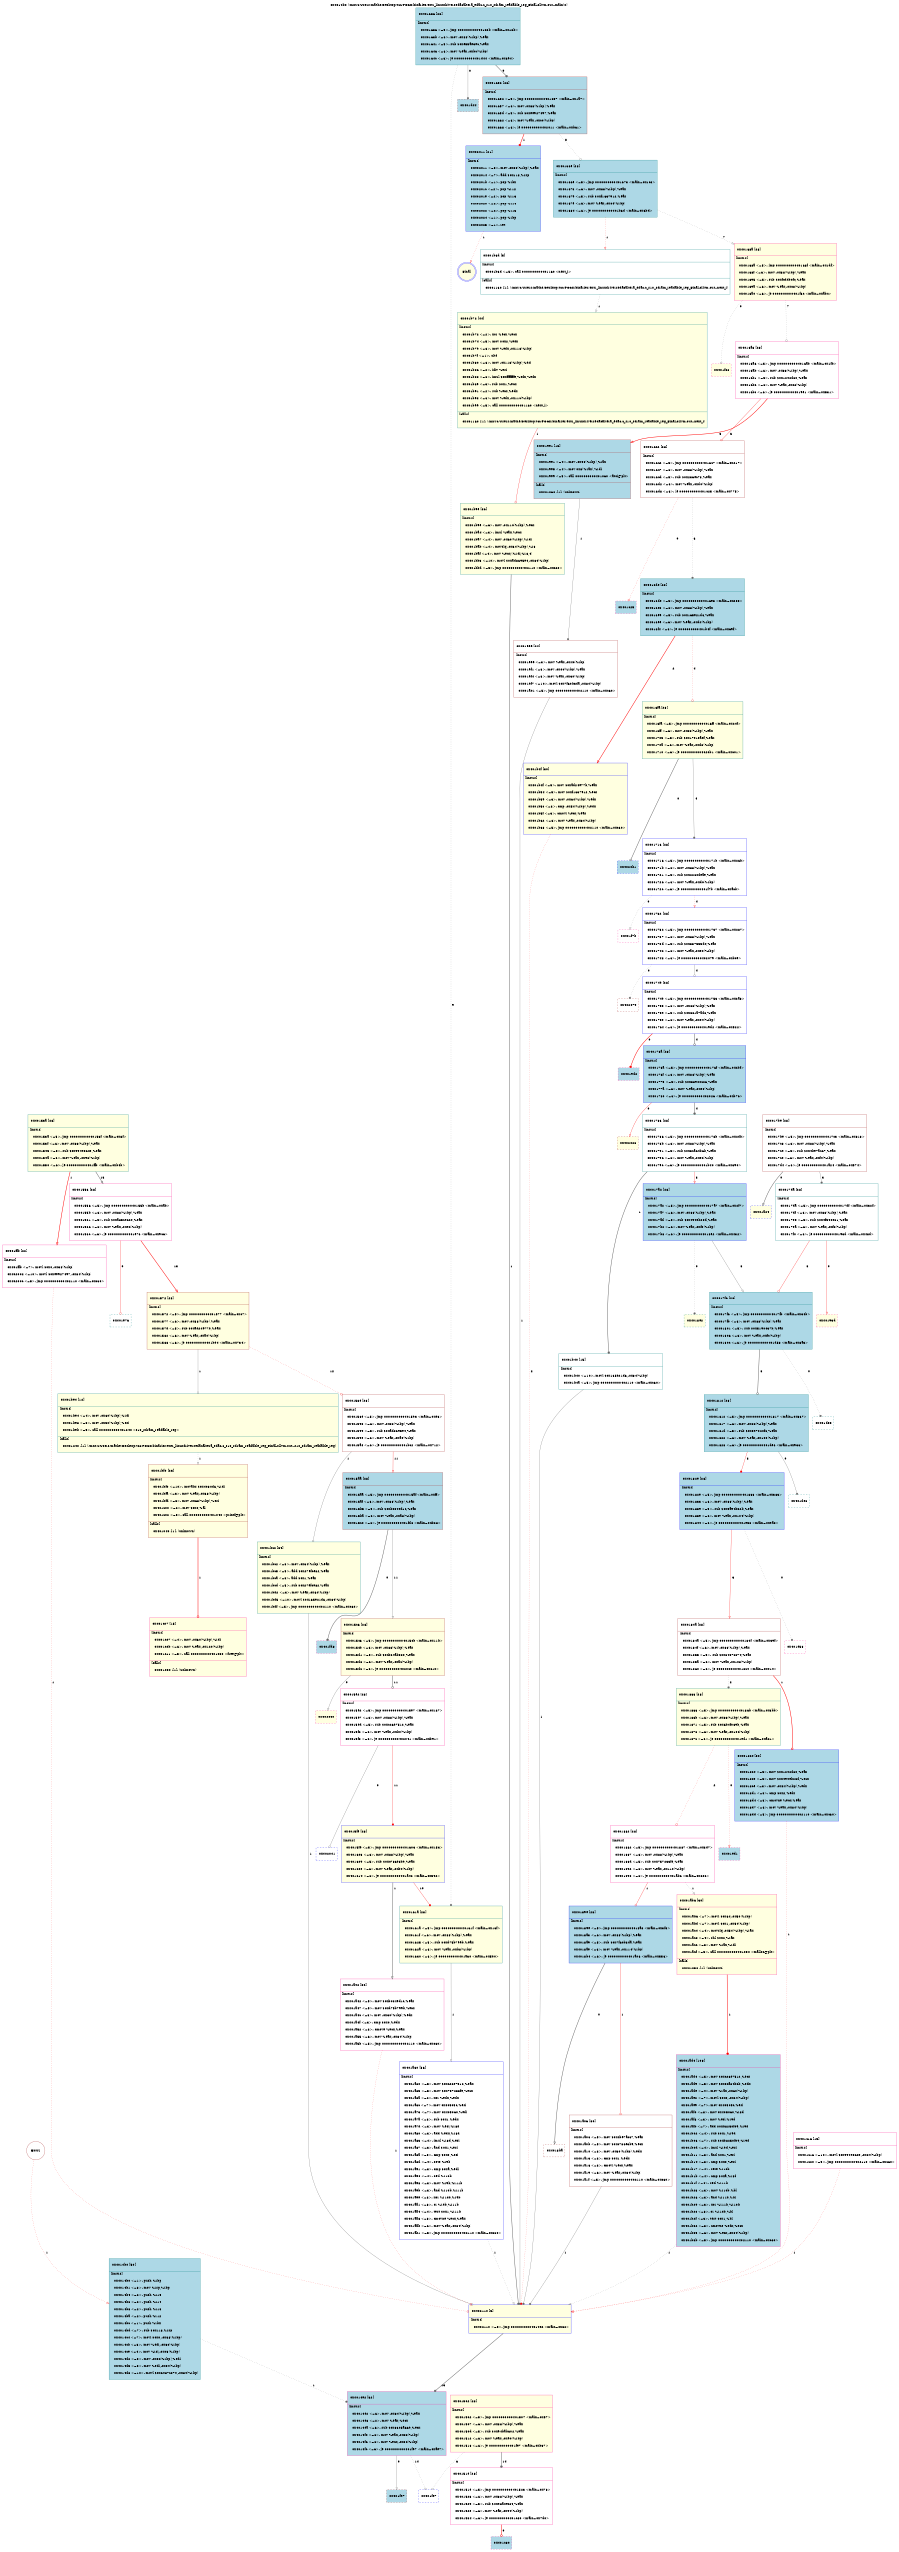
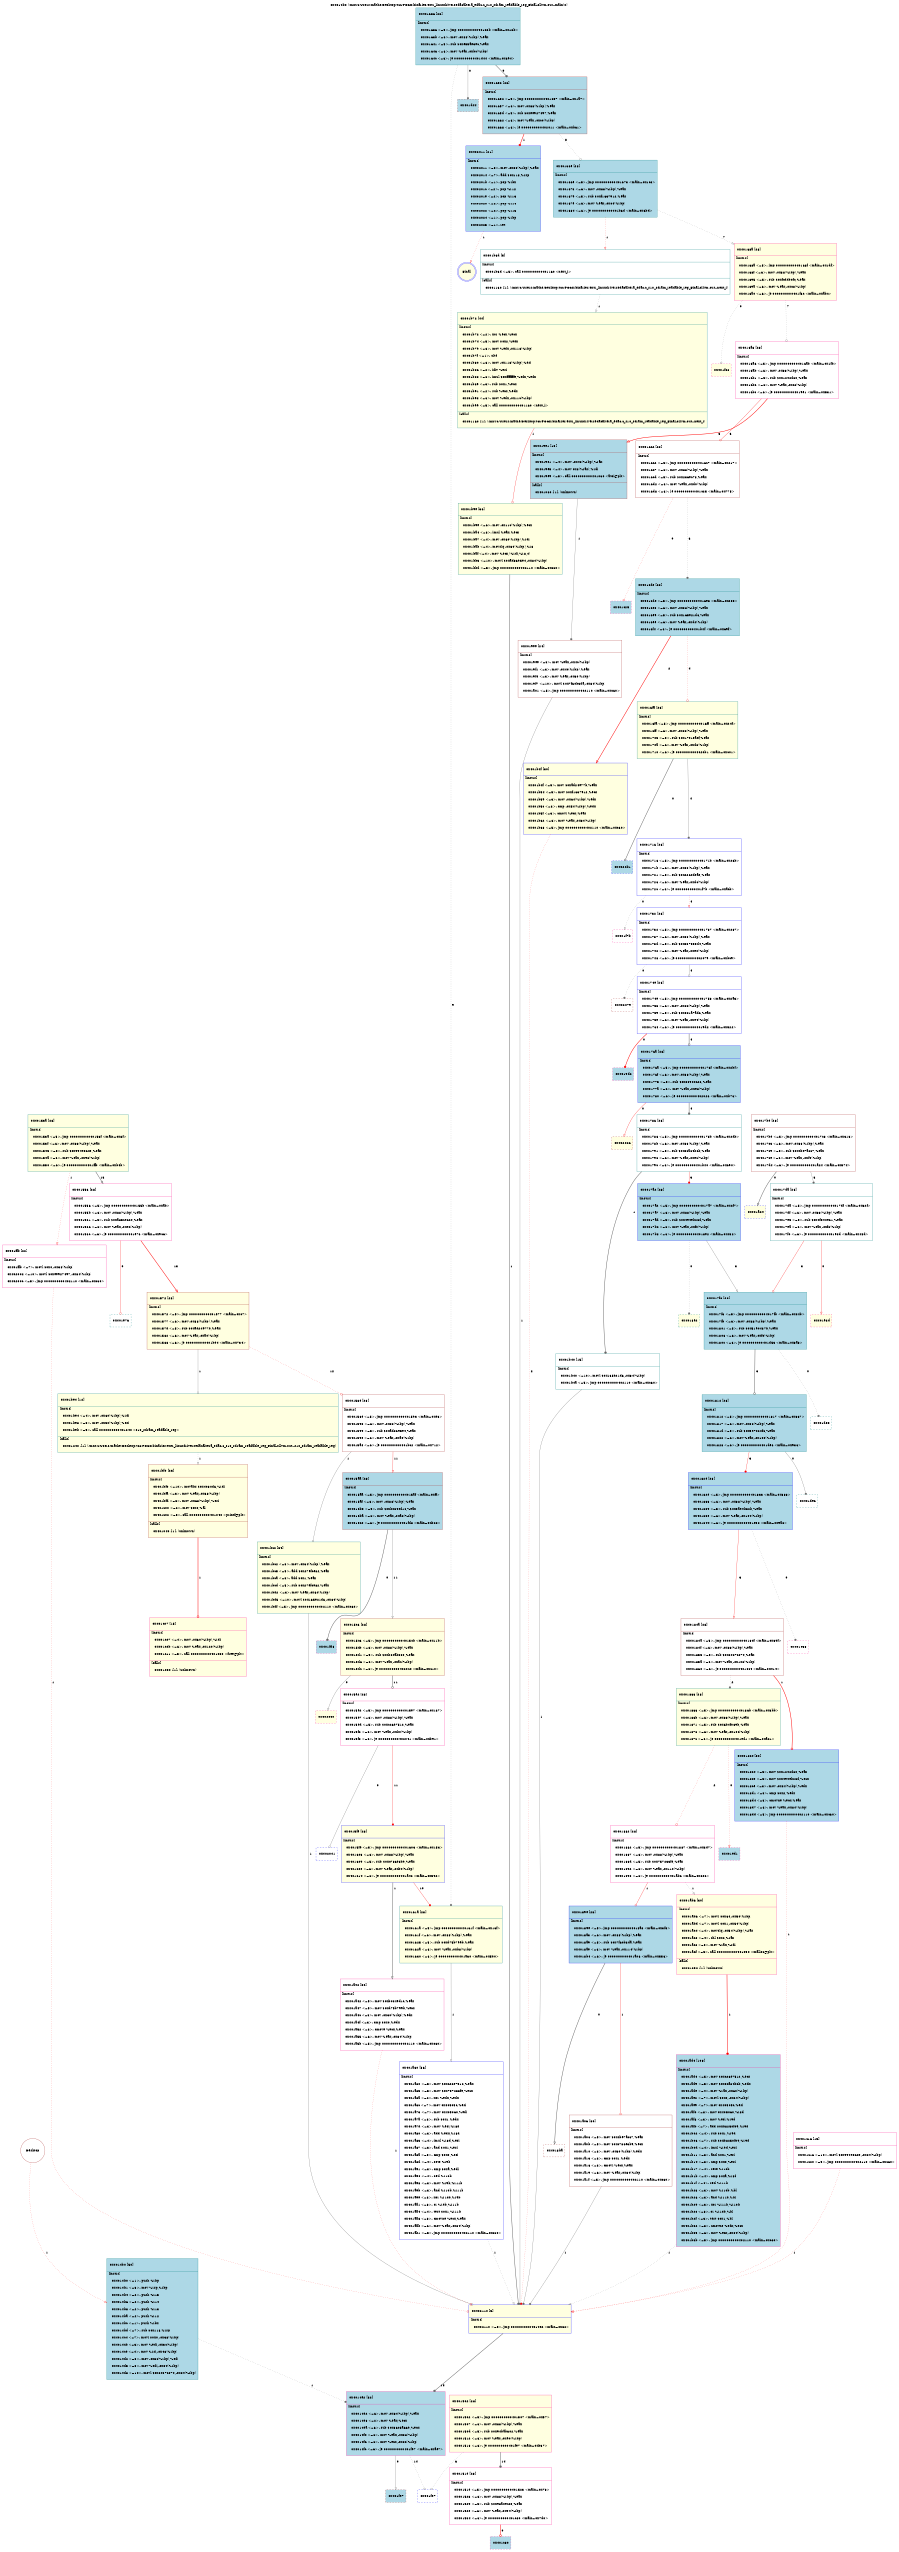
edge "0x401786 [28]" -> "0x4017a2 [28]": arrowhead onormal -> dot
edge "0x40153a [28]" -> "0x401ffb [22]": style bold -> dotted
node "Entry": label "Entry" -> "Desktop"
